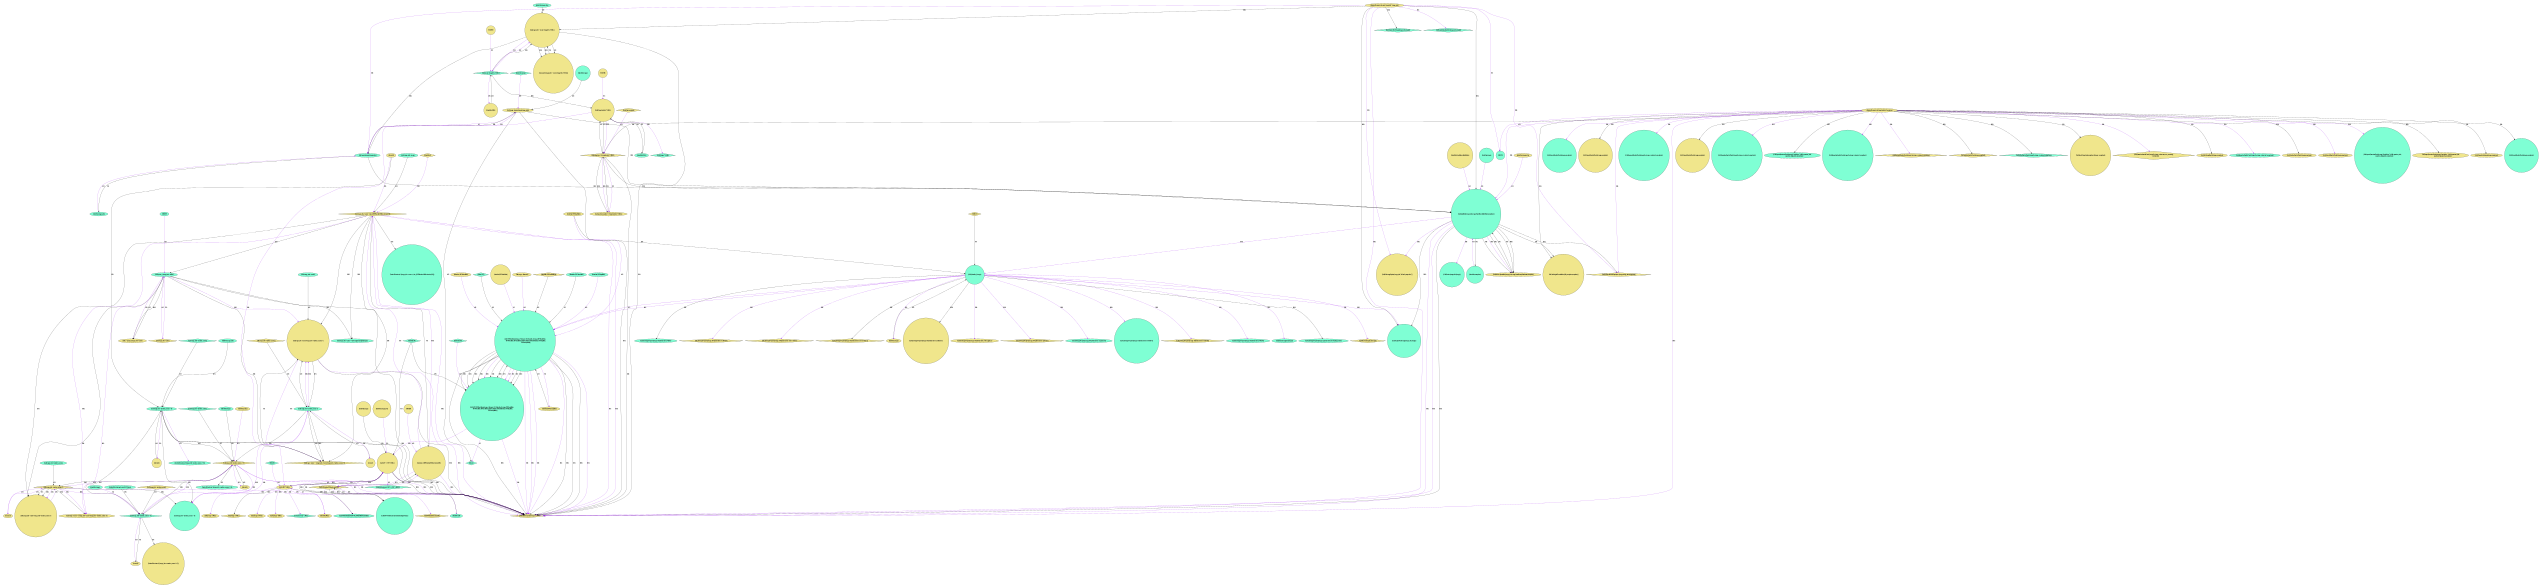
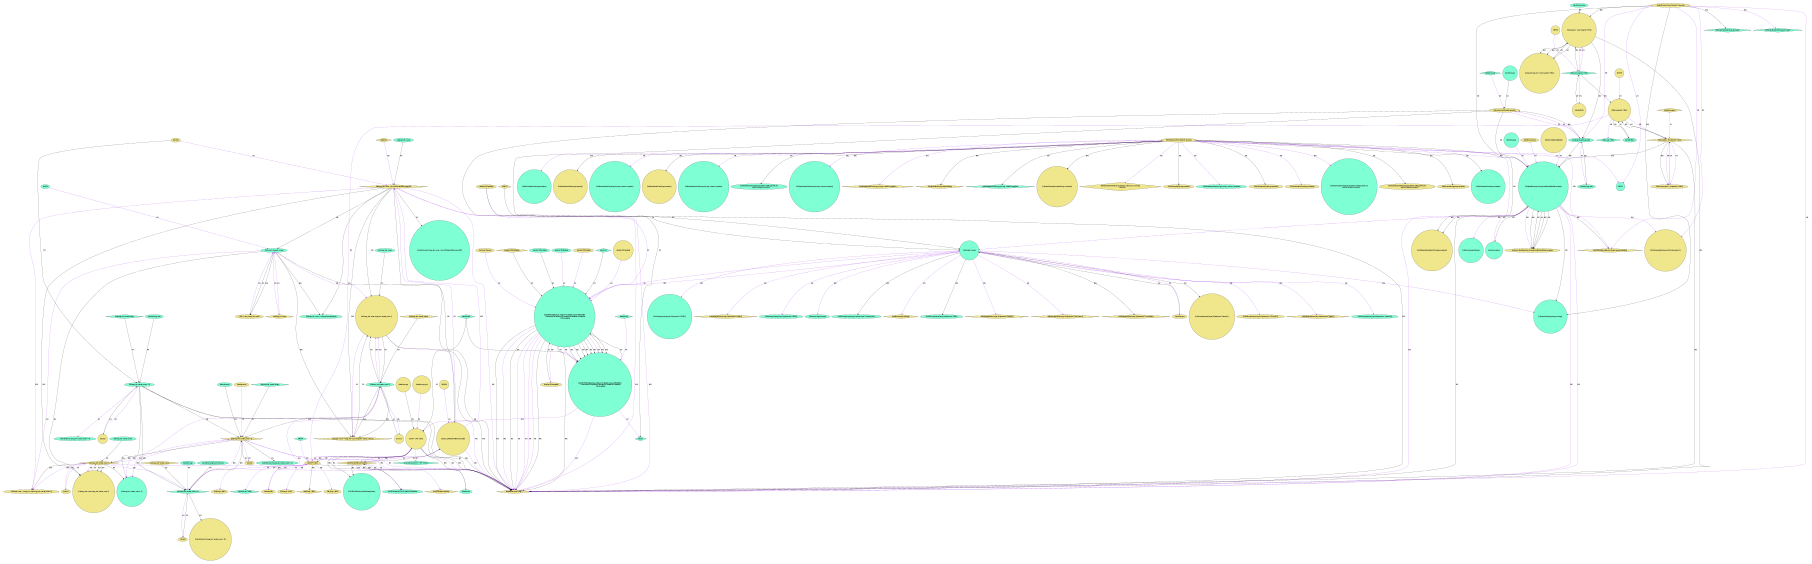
edge "(MethodParameterIn,ExceptionInfo *exception)" -> "(Call,exception != (ExceptionInfo *) NULL)": removed, label "DDG:"
